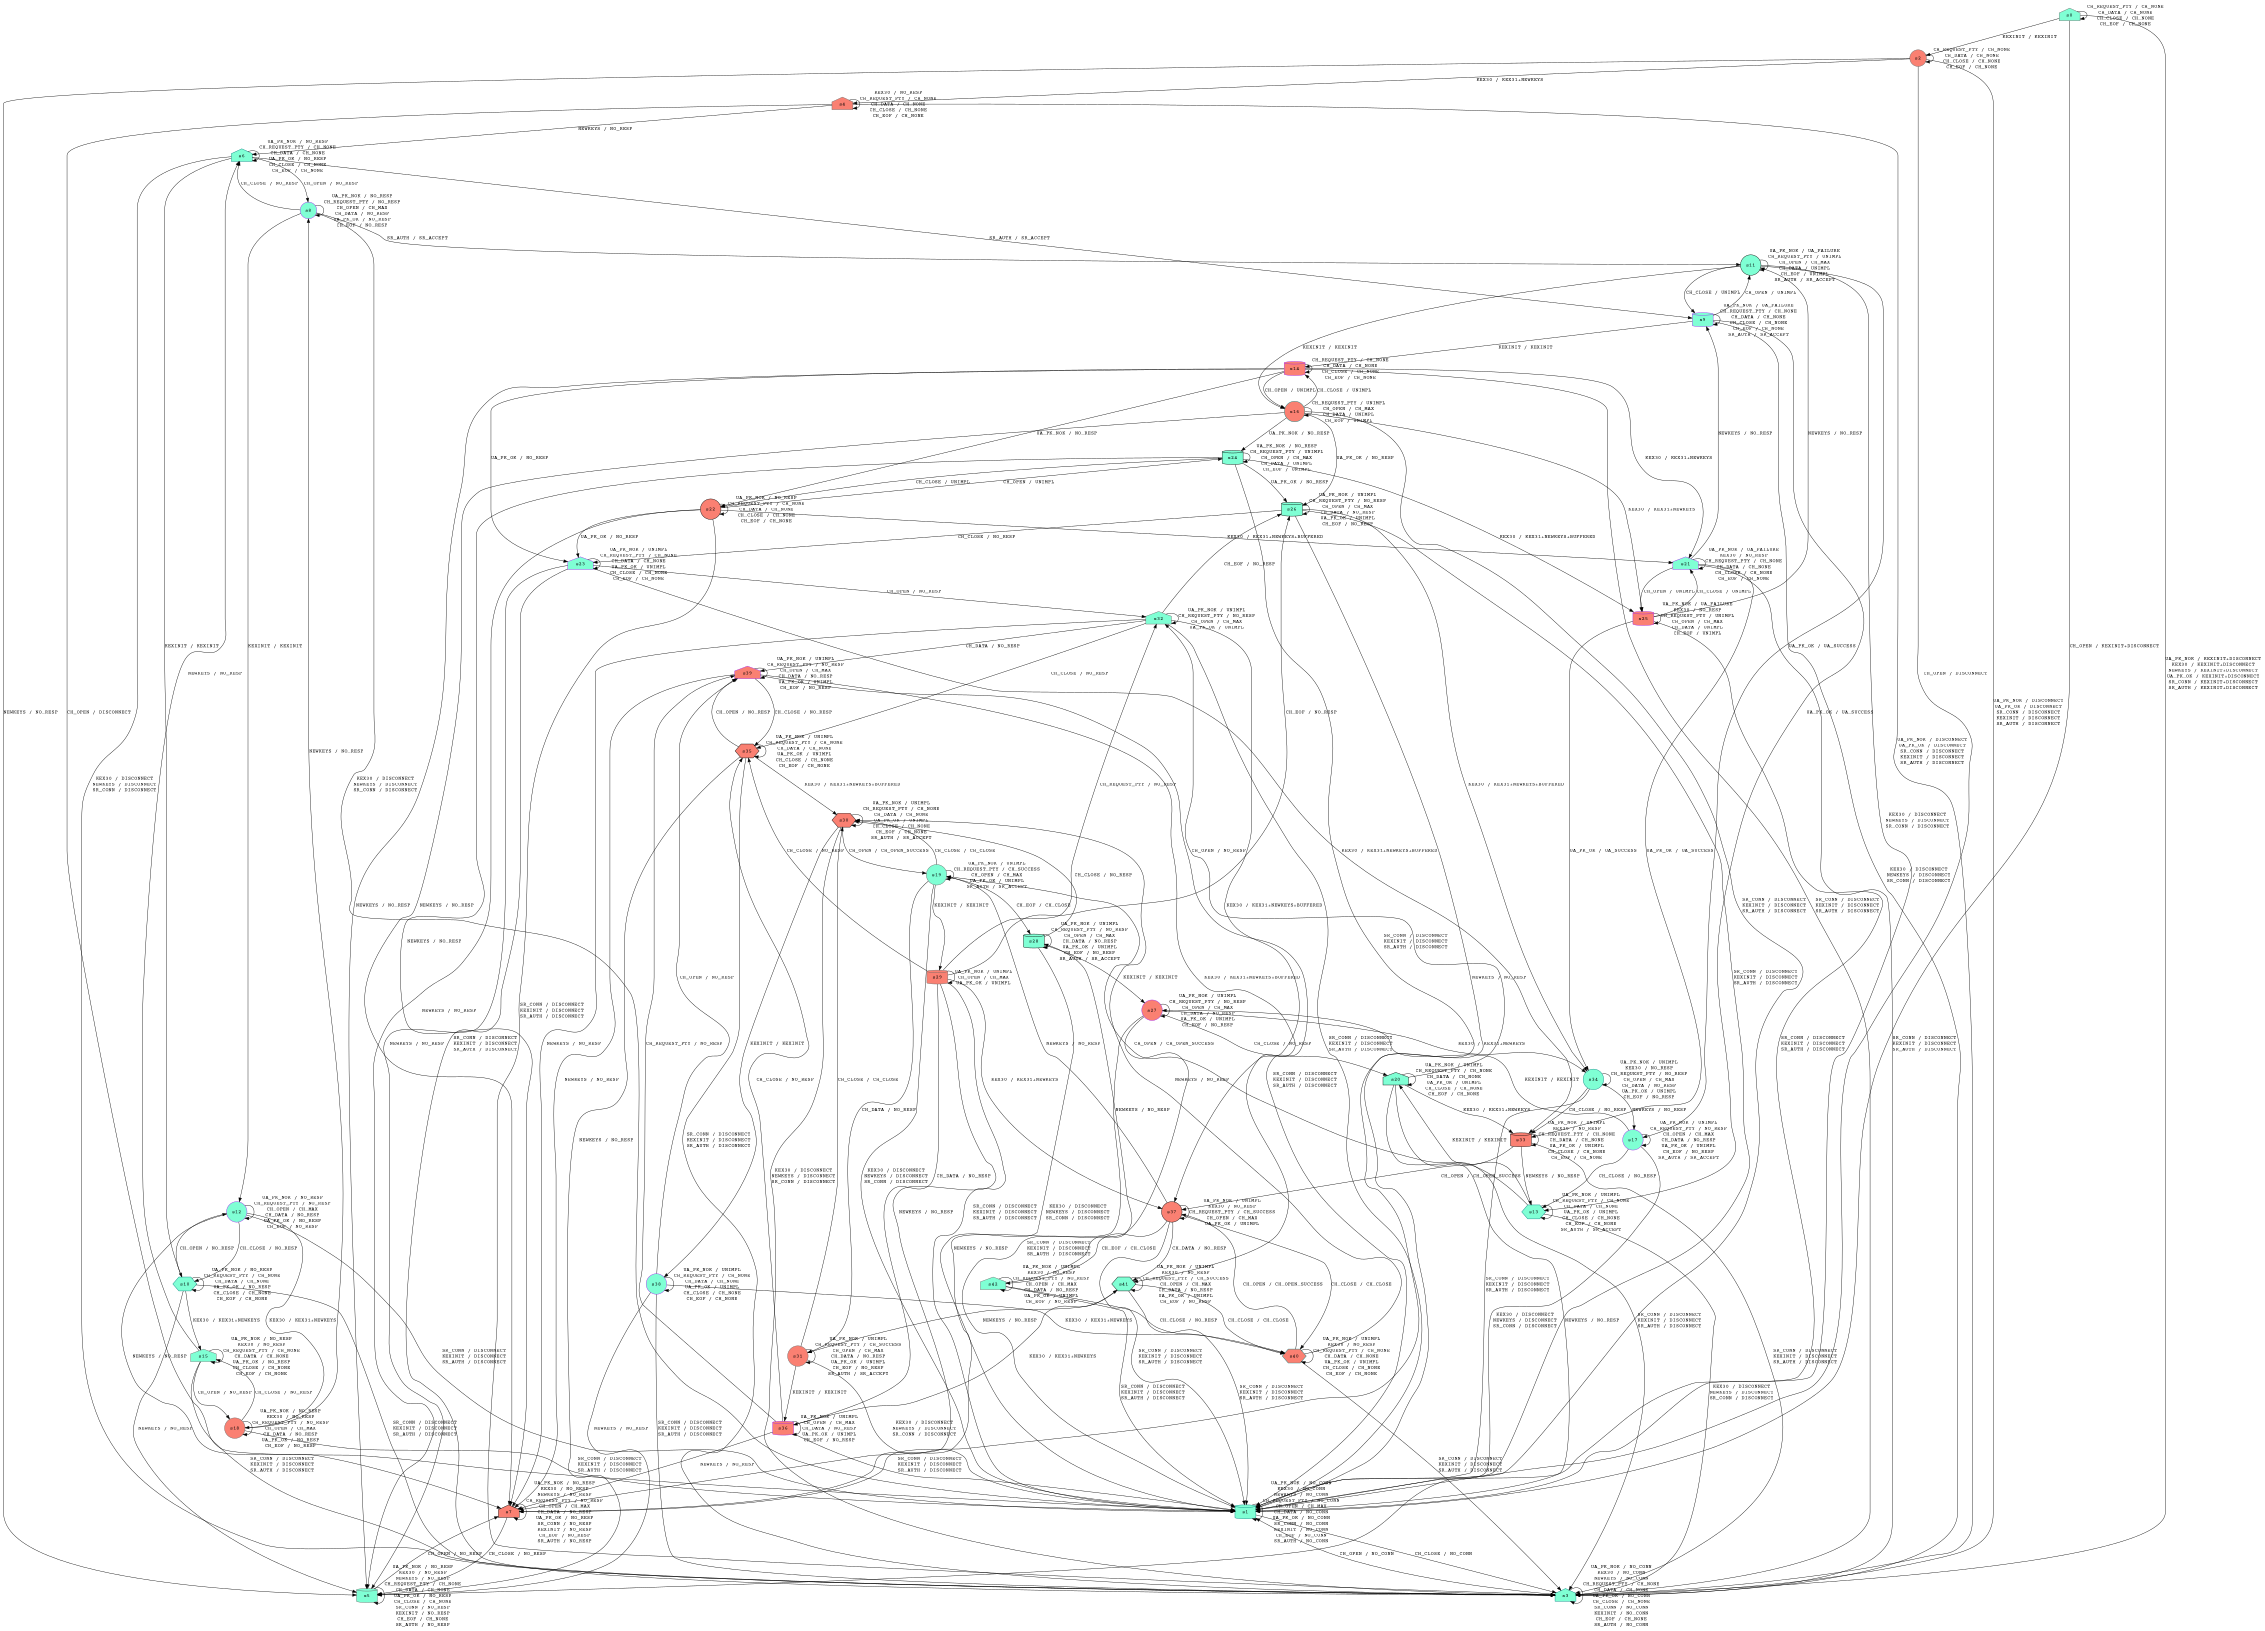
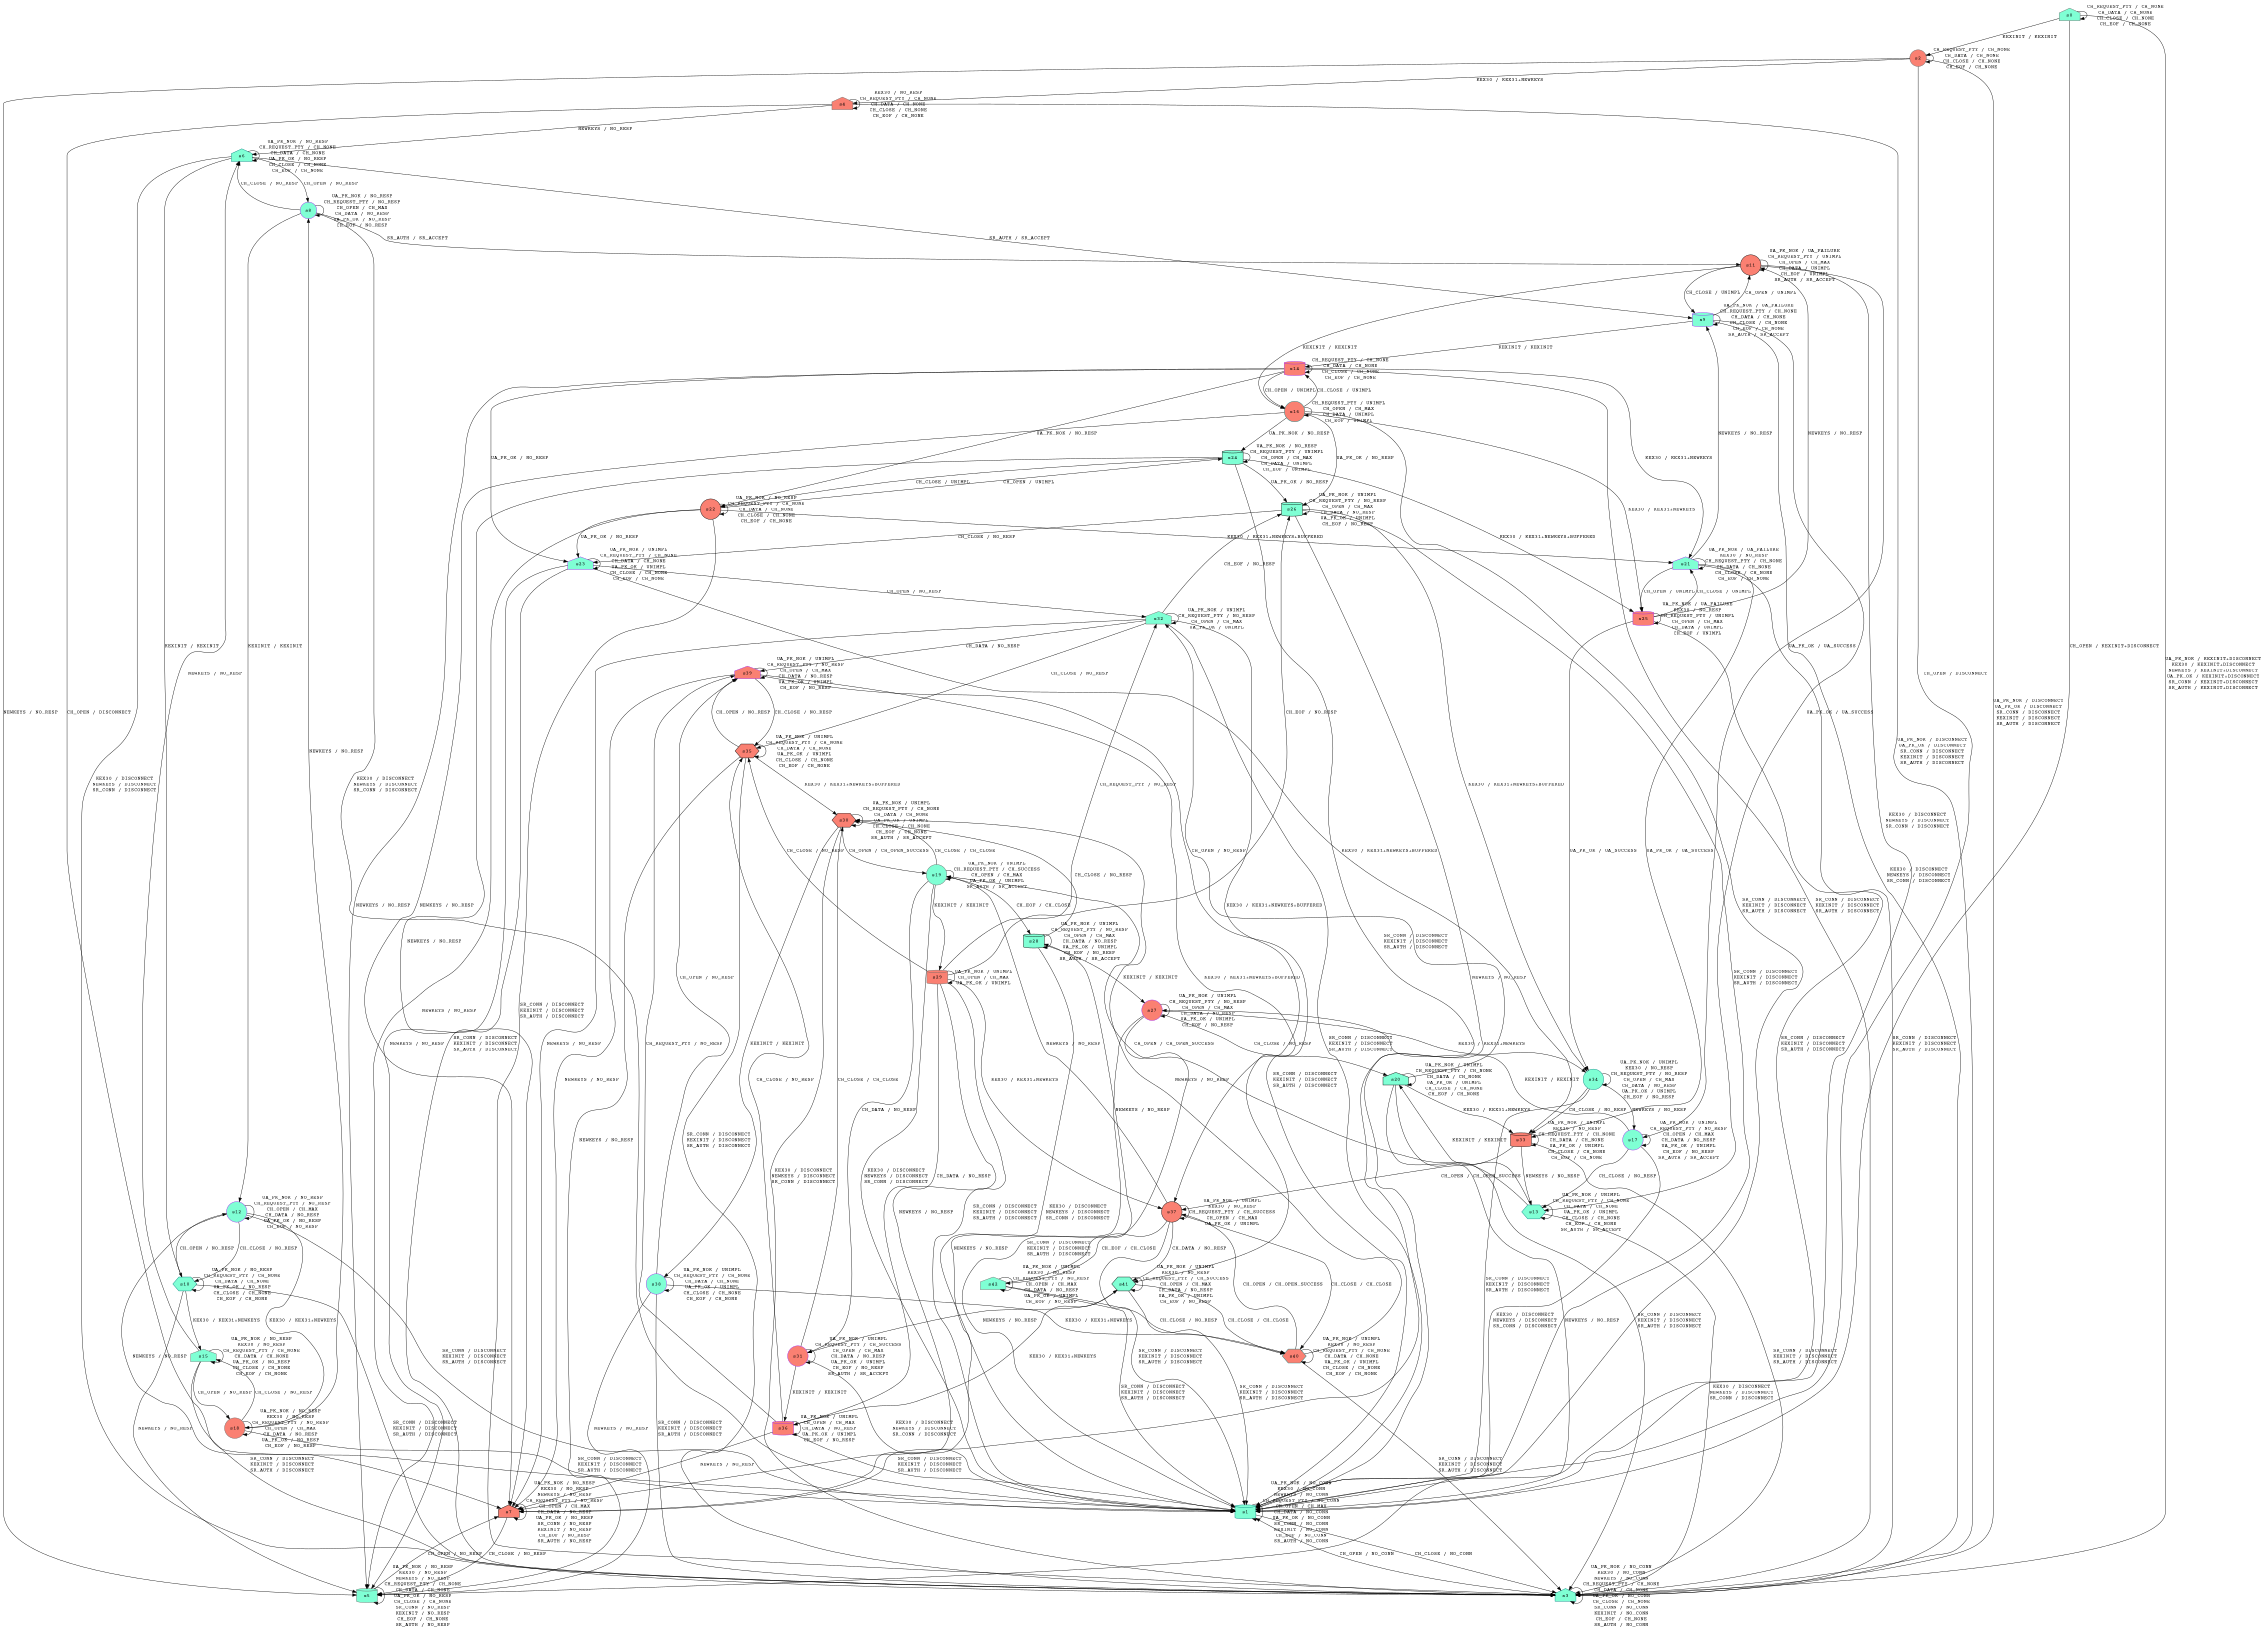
node "s11": fillcolor aquamarine -> salmon
node "s31": color gray40 -> purple
